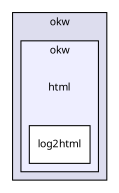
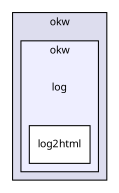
node "html": label "html" -> "log"
